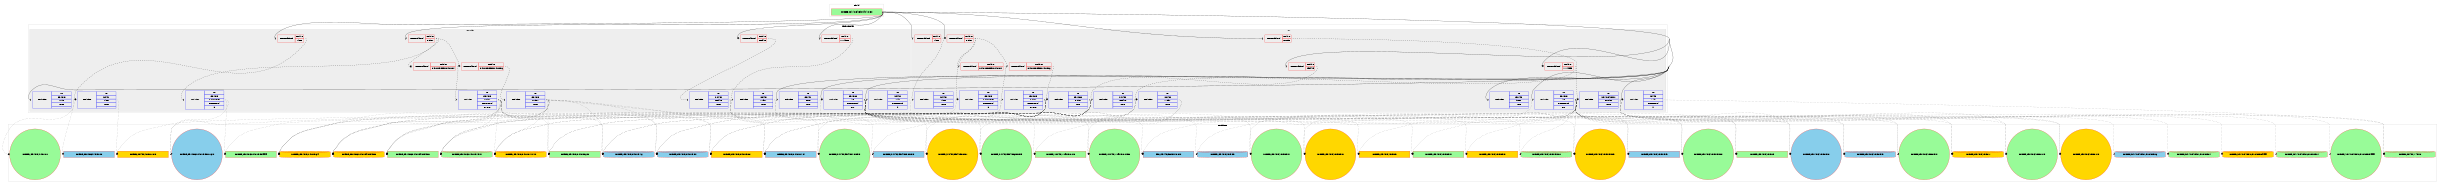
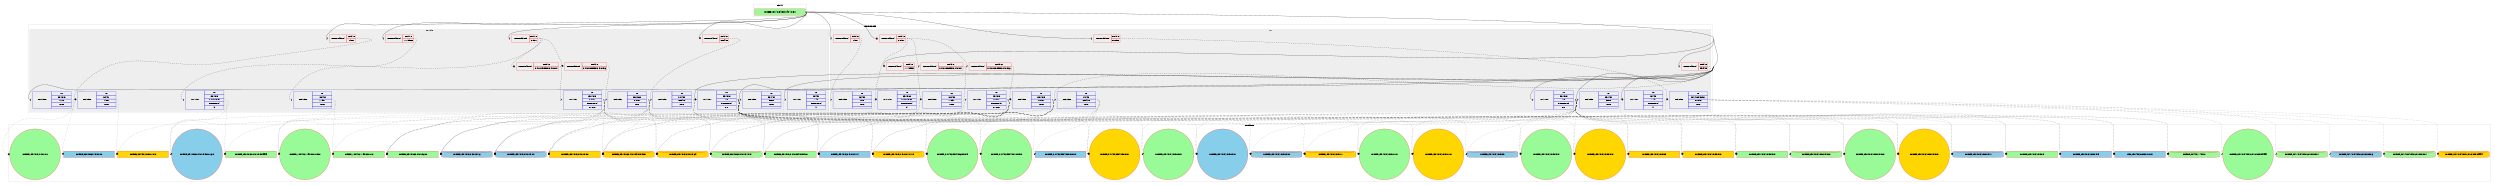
node "portage://dev-lang/lua-5.1.5-r4": added
node "portage://lua-visualization/gnuplot-5.3.9999": label "portage://lua-visualization/gnuplot-5.3.9999" -> "portage://sci-visualization/gnuplot-5.3.9999"
